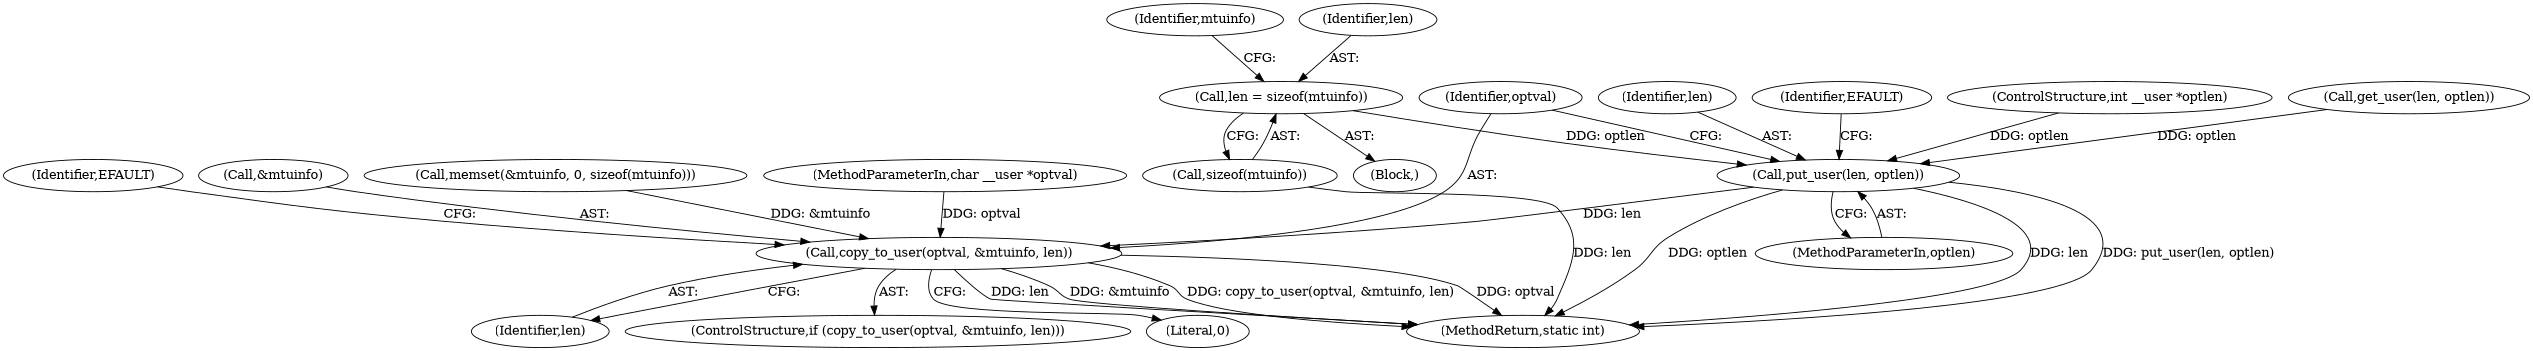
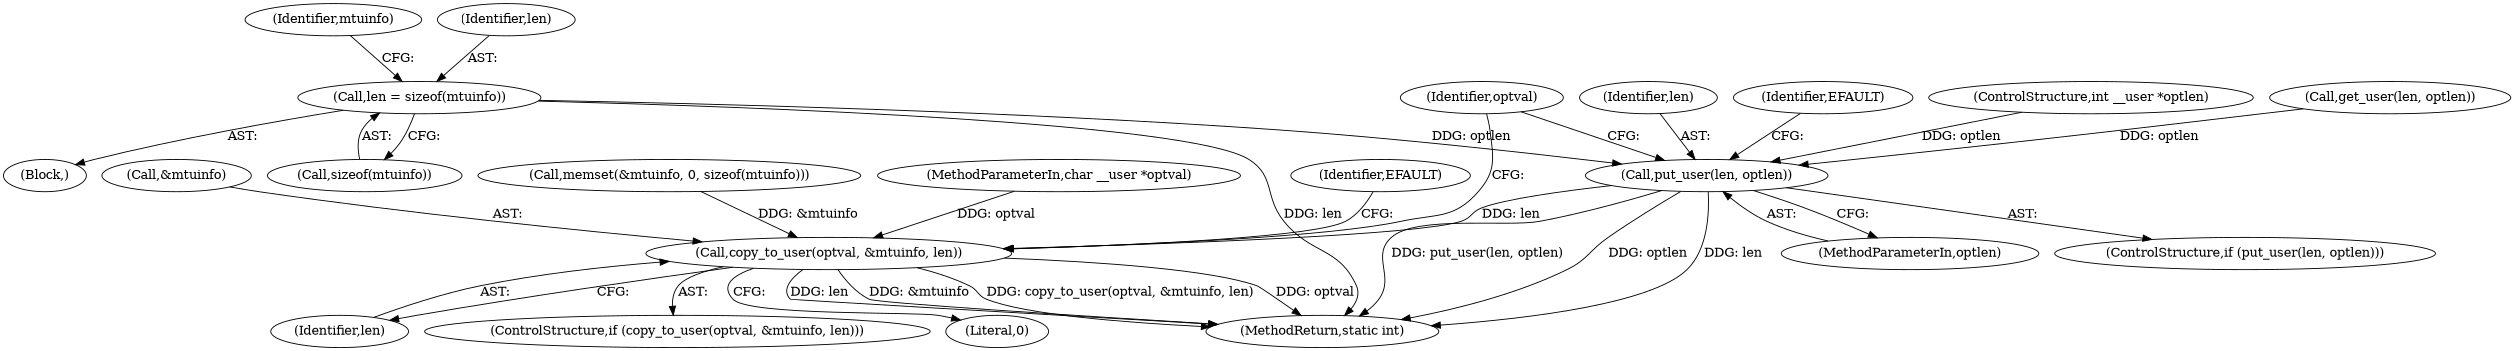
edge "(Identifier,optval)" -> "(Call,copy_to_user(optval, &mtuinfo, len))": label "AST: " -> "CFG: "
edge "(Call,sizeof(mtuinfo))" -> "(MethodReturn,static int)": now "(Call,len = sizeof(mtuinfo))" -> "(MethodReturn,static int)"
node "(ControlStructure,if (put_user(len, optlen)))": added
